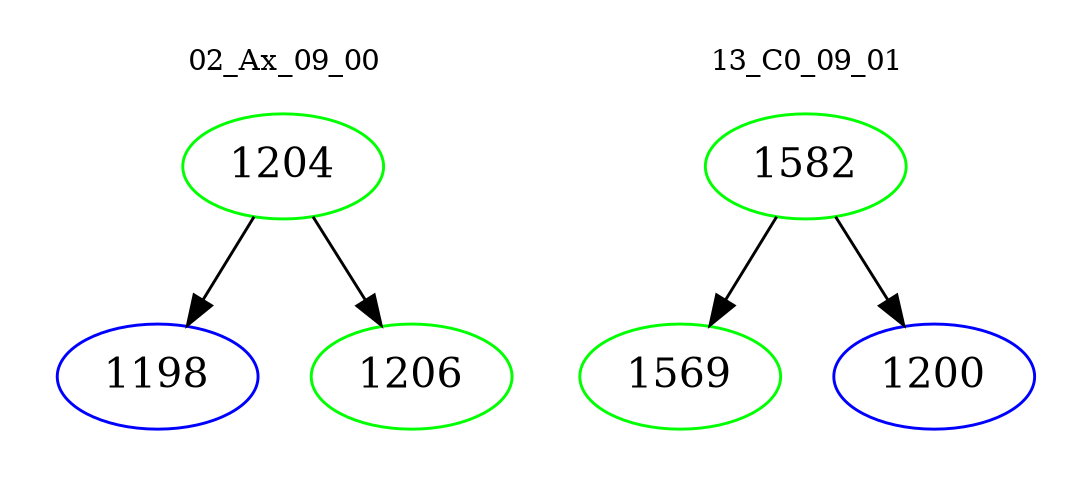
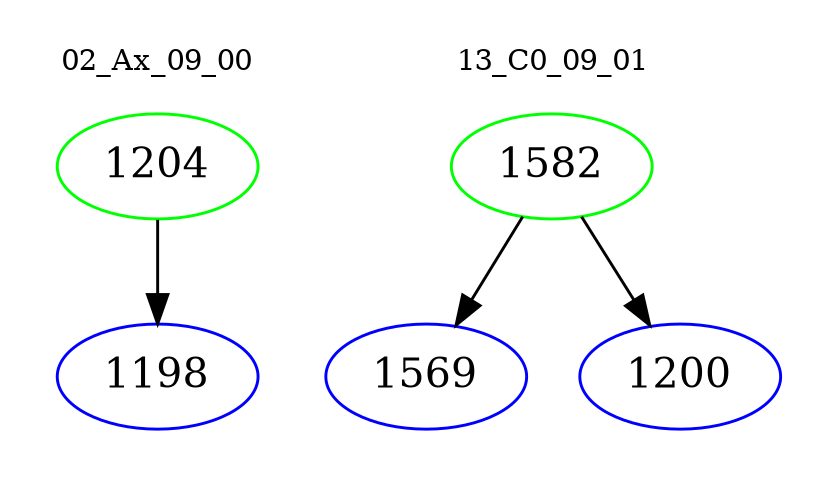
node "1206": removed
node "1569": color green -> blue
